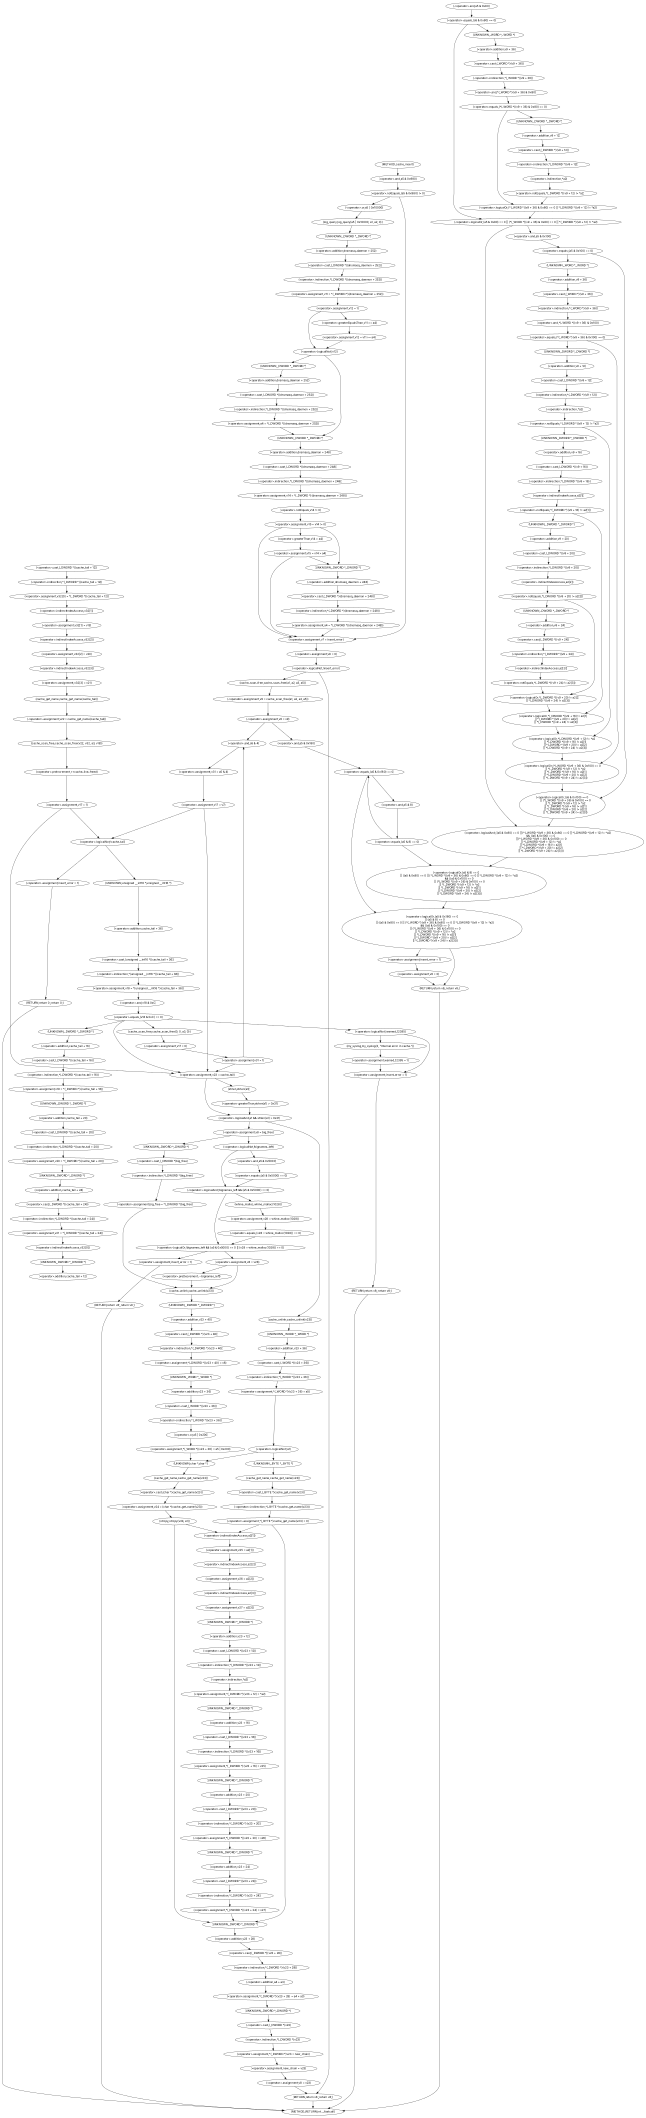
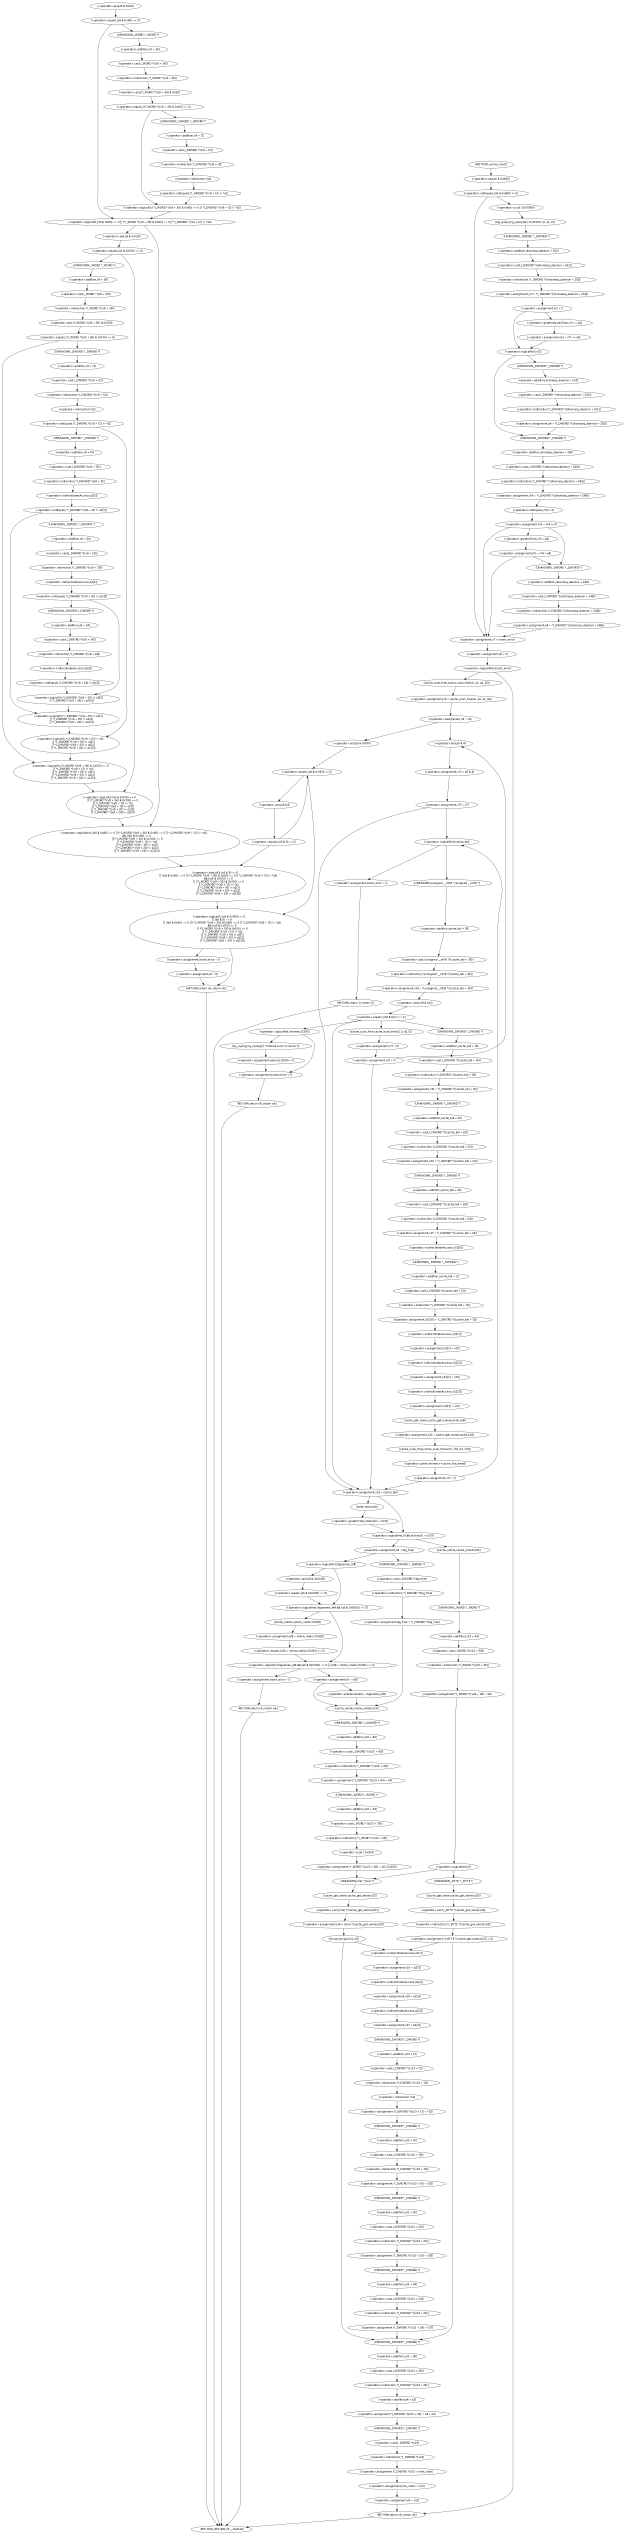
edge "(<operator>.addition,cache_tail + 12)" -> "(<operator>.cast,(_DWORD *)(cache_tail + 12))": added
